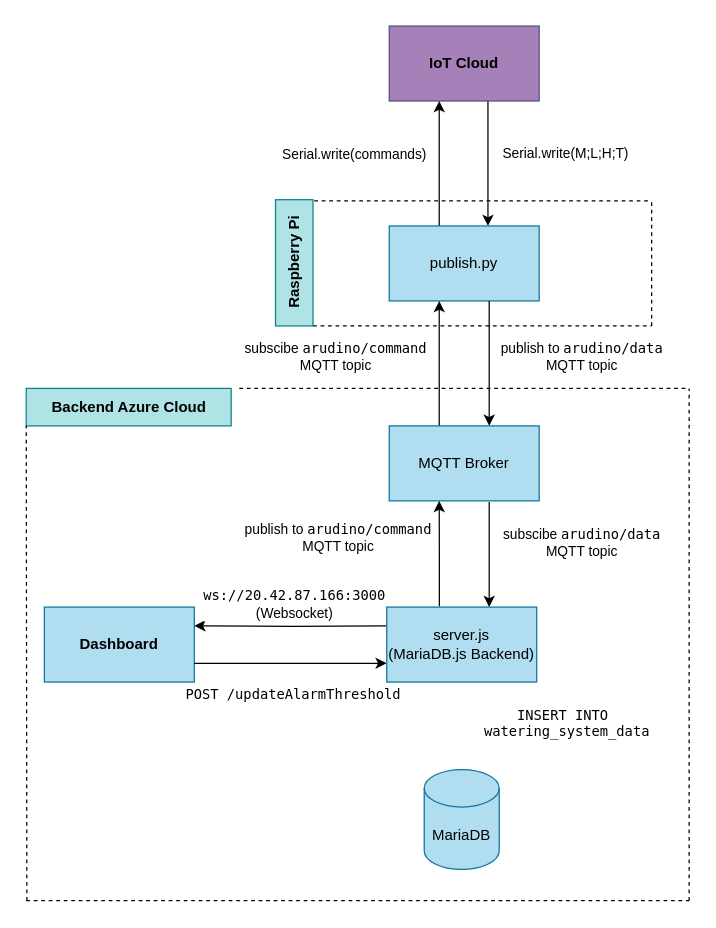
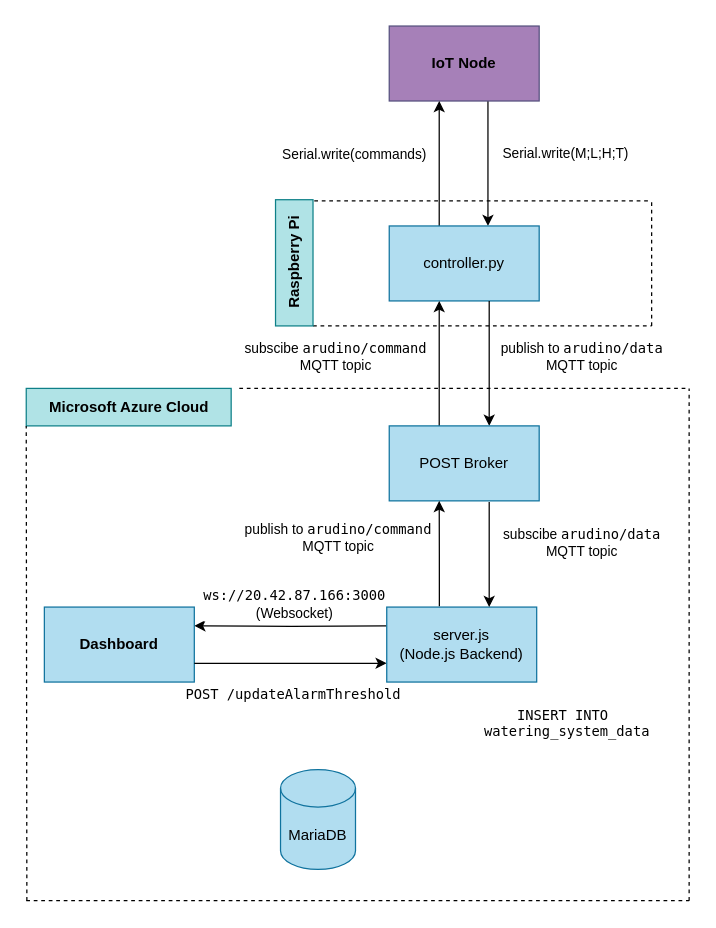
node "IoT Cloud": label "IoT Cloud" -> "IoT Node"
node "publish.py": label "publish.py" -> "controller.py"
node "Backend Azure Cloud": label "Backend Azure Cloud" -> "Microsoft Azure Cloud"
node "MQTT Broker": label "MQTT Broker" -> "POST Broker"
node "server.js (MariaDB.js Backend)": label "server.js (MariaDB.js Backend)" -> "server.js (Node.js Backend)"
node "MariaDB": moved (462, 819) -> (318, 819)
